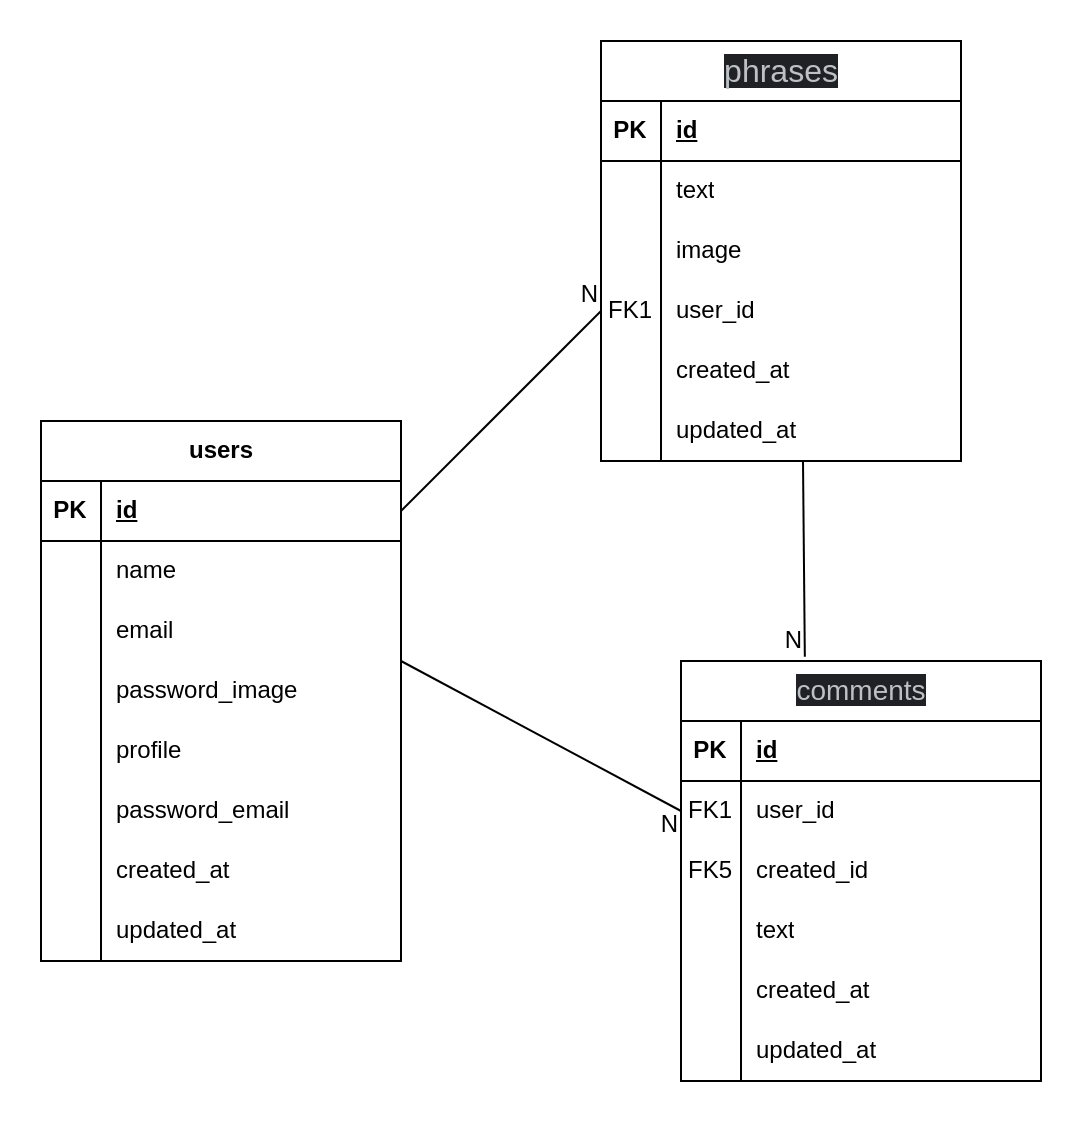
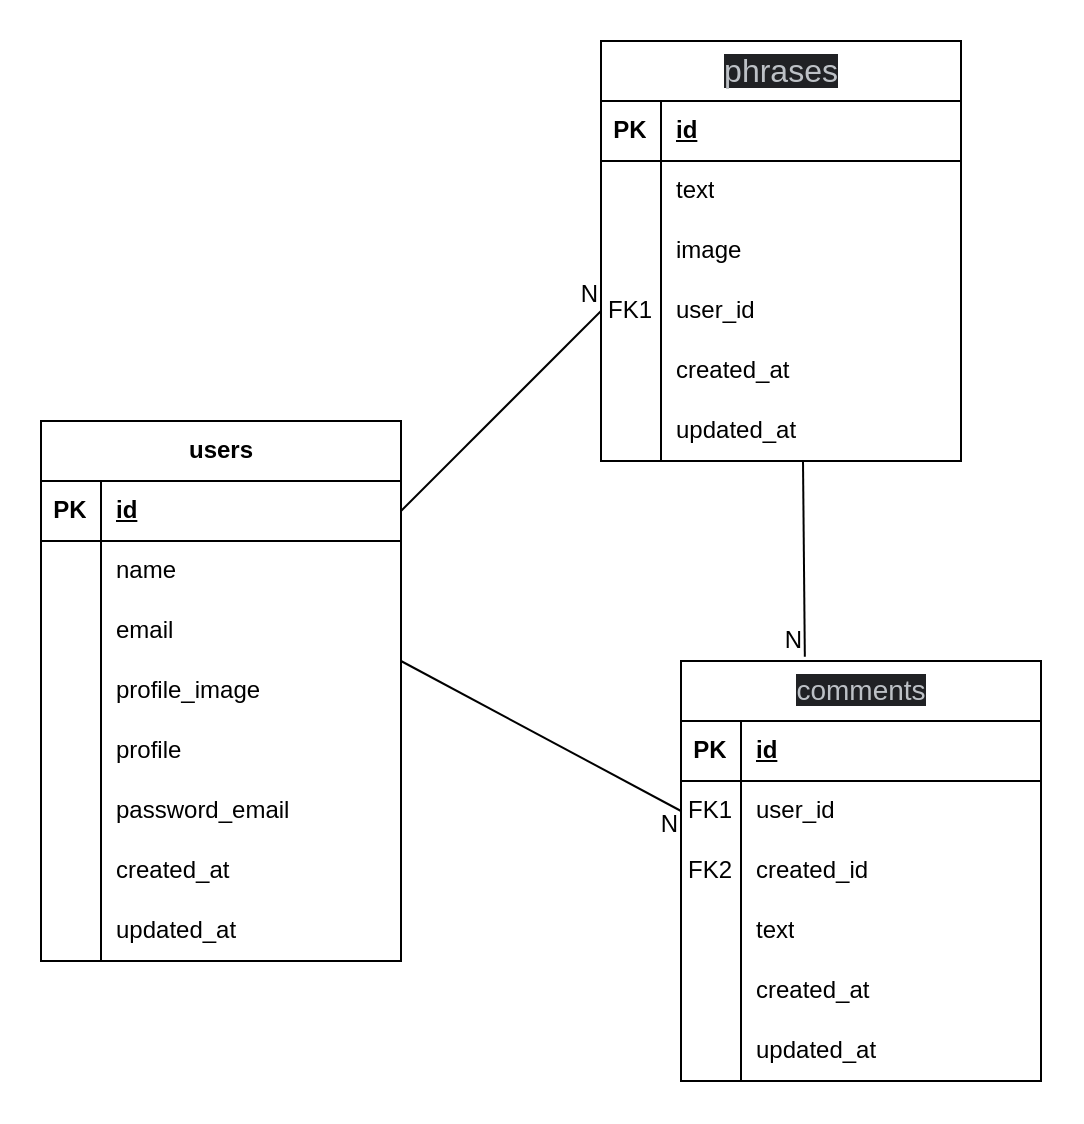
node "password_image": label "password_image" -> "profile_image"
node "FK5": label "FK5" -> "FK2"
